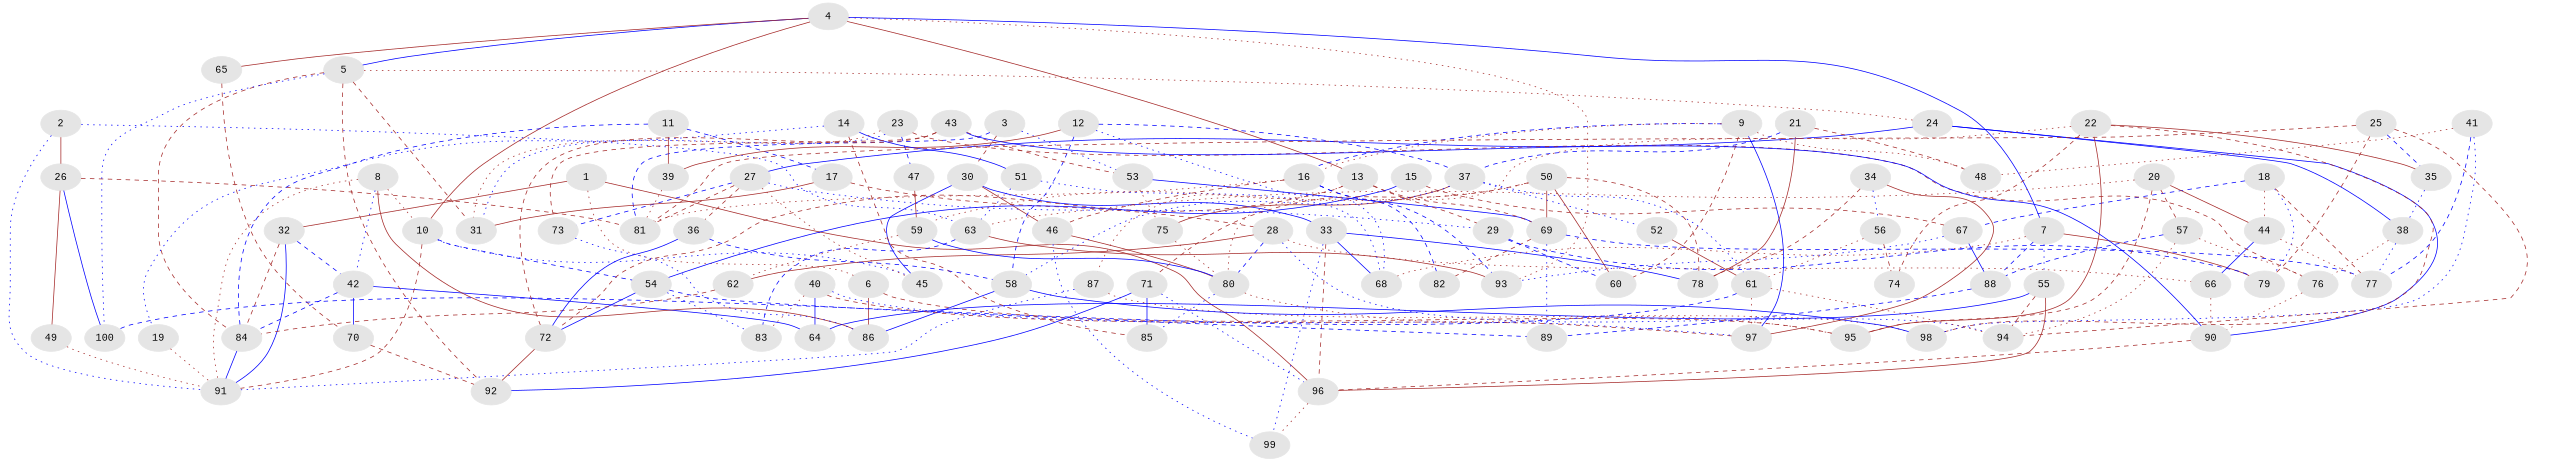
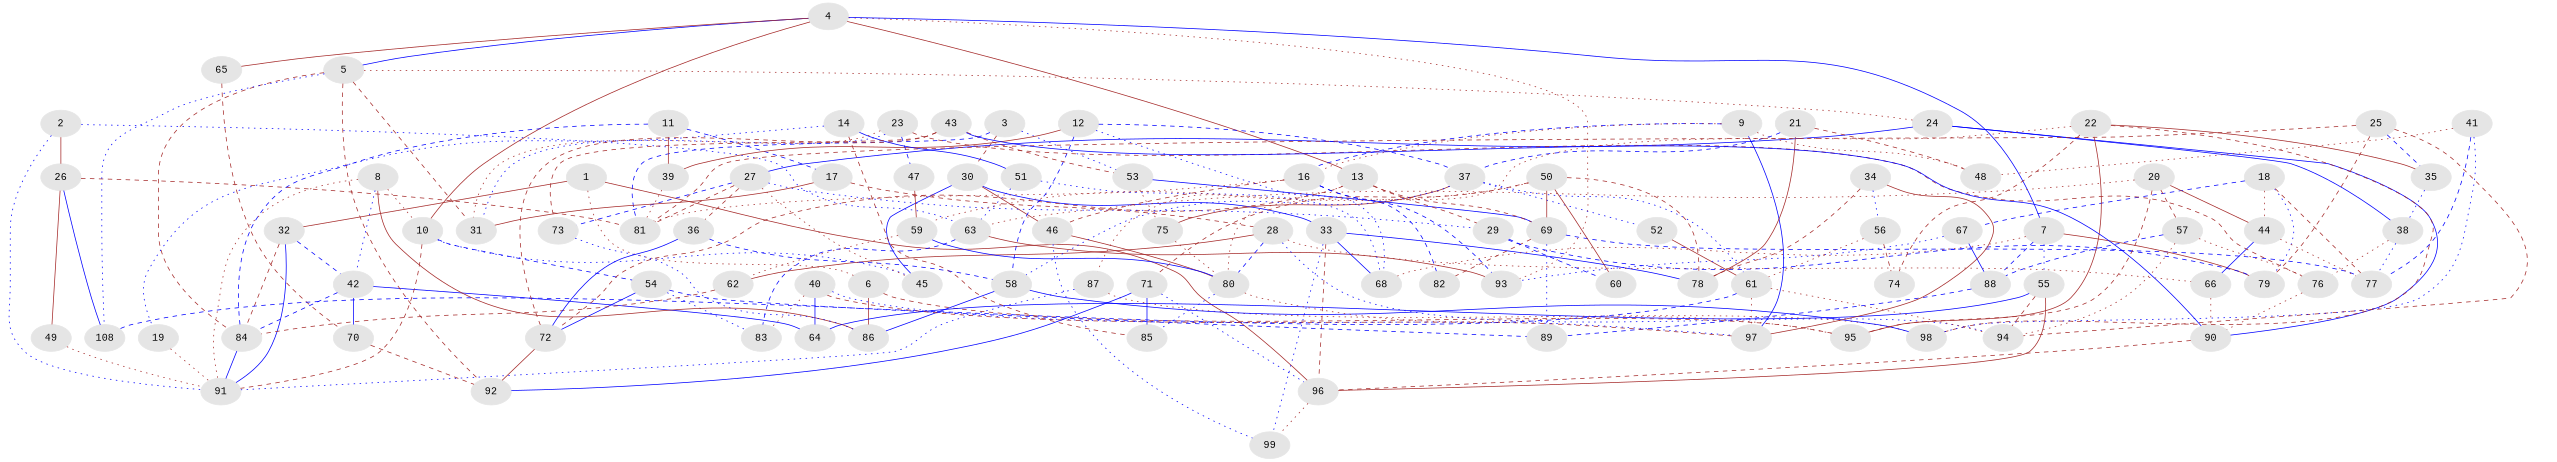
node "15": removed
edge "9" -- "60": removed
node "100": label "100" -> "108"
